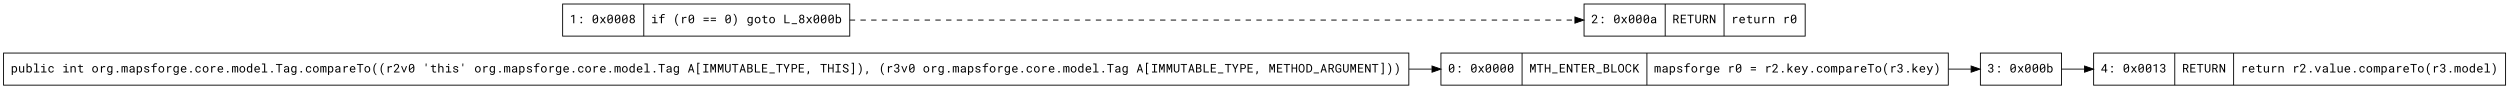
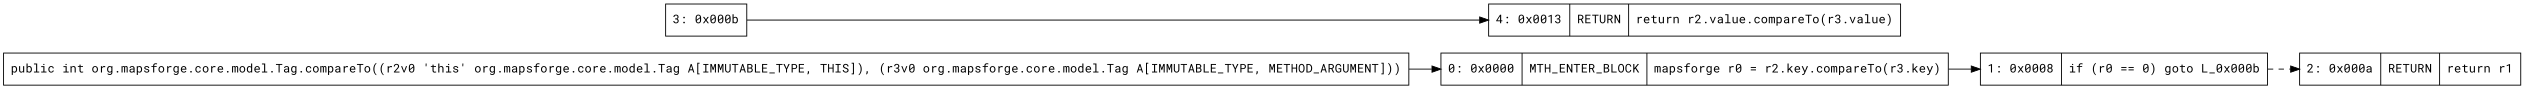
node "1: 0x0008": text "if (r0 == 0) goto L_8x000b" -> "if (r0 == 0) goto L_0x000b"
node "2: 0x000a": text "return r0" -> "return r1"
edge "0: 0x0000" -> "3: 0x000b": now "0: 0x0000" -> "1: 0x0008"
node "4: 0x0013": text "return r2.value.compareTo(r3.model)" -> "return r2.value.compareTo(r3.value)"
